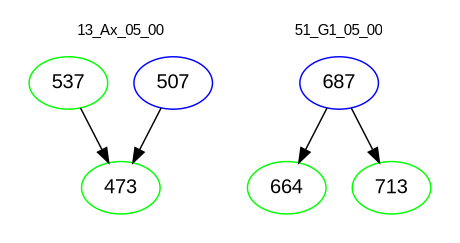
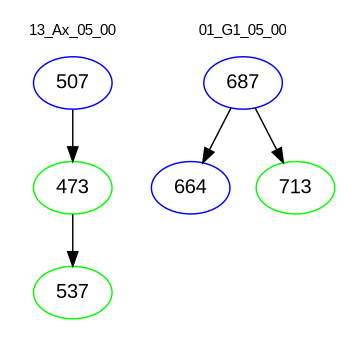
cluster "51_G1_05_00": label "51_G1_05_00" -> "01_G1_05_00"
edge "537" -> "473": reversed
node "664": color green -> blue
